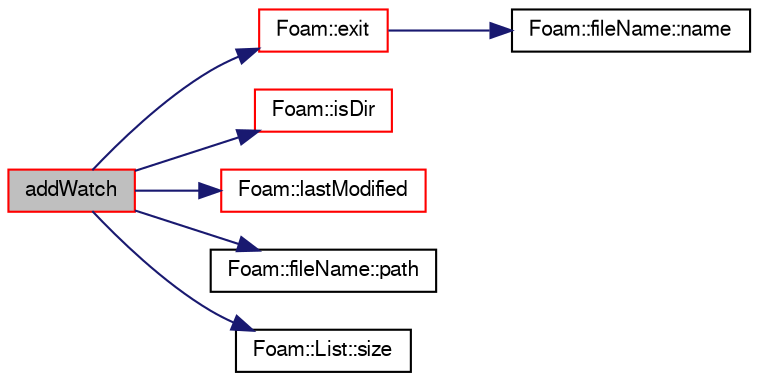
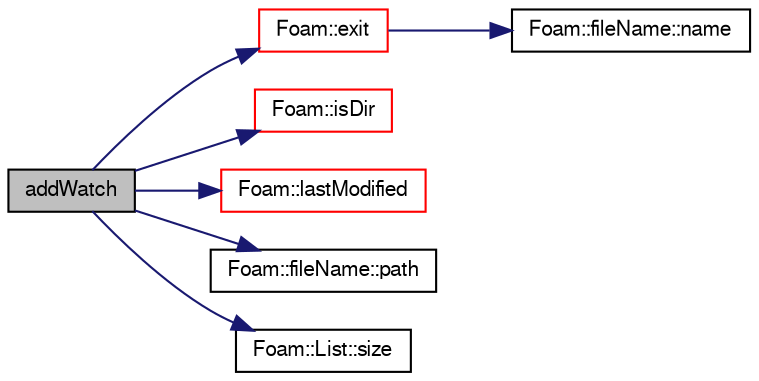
node "addWatch": color red -> black
